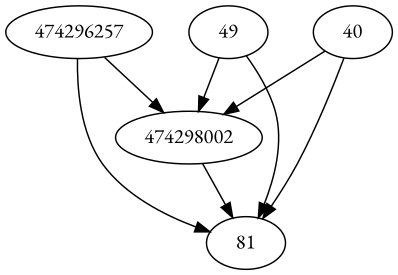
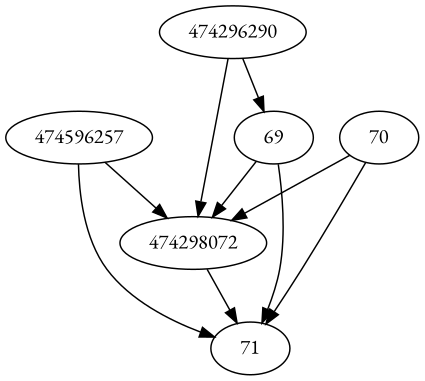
node "474296257": label "474296257" -> "474596257"
node "49": label "49" -> "69"
node "474296290": added
node "40": label "40" -> "70"
node "474298002": label "474298002" -> "474298072"
node "81": label "81" -> "71"
